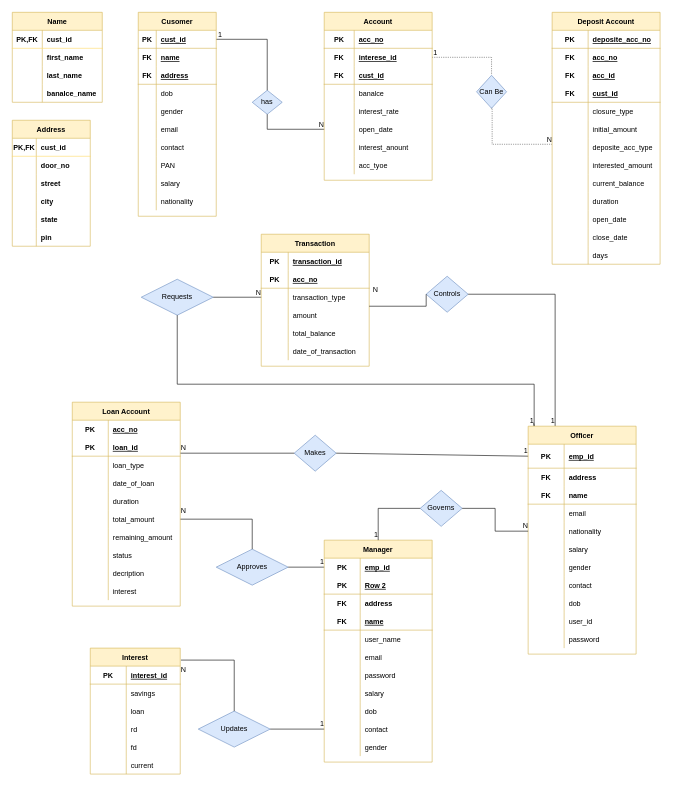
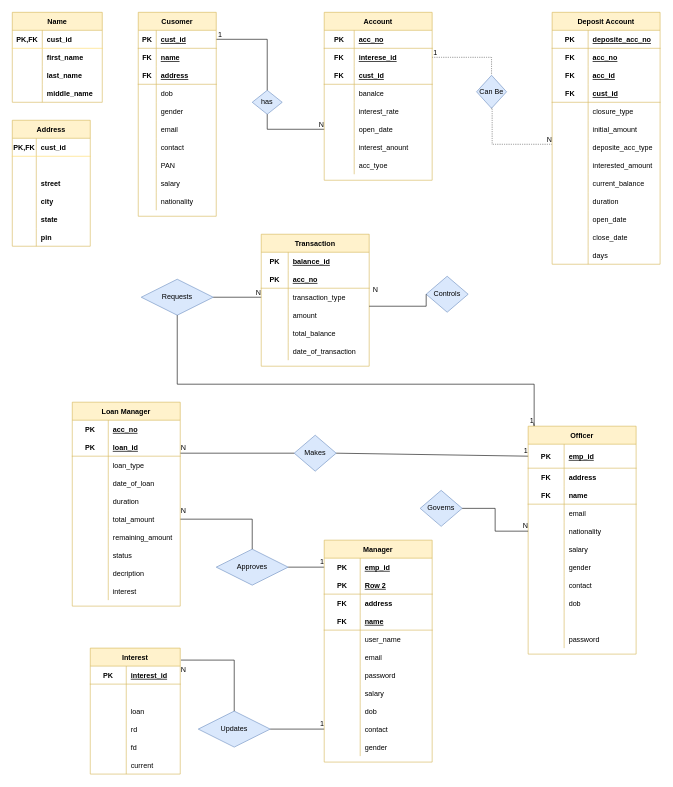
node "banalce_name": label "banalce_name" -> "middle_name"
node "door_no": removed
node "transaction_id": label "transaction_id" -> "balance_id"
edge "Controls" -- "Officer": removed, label "1"
node "Loan Account": label "Loan Account" -> "Loan Manager"
edge "Governs" -- "Manager": removed, label "1"
node "user_id": removed
node "savings": removed
